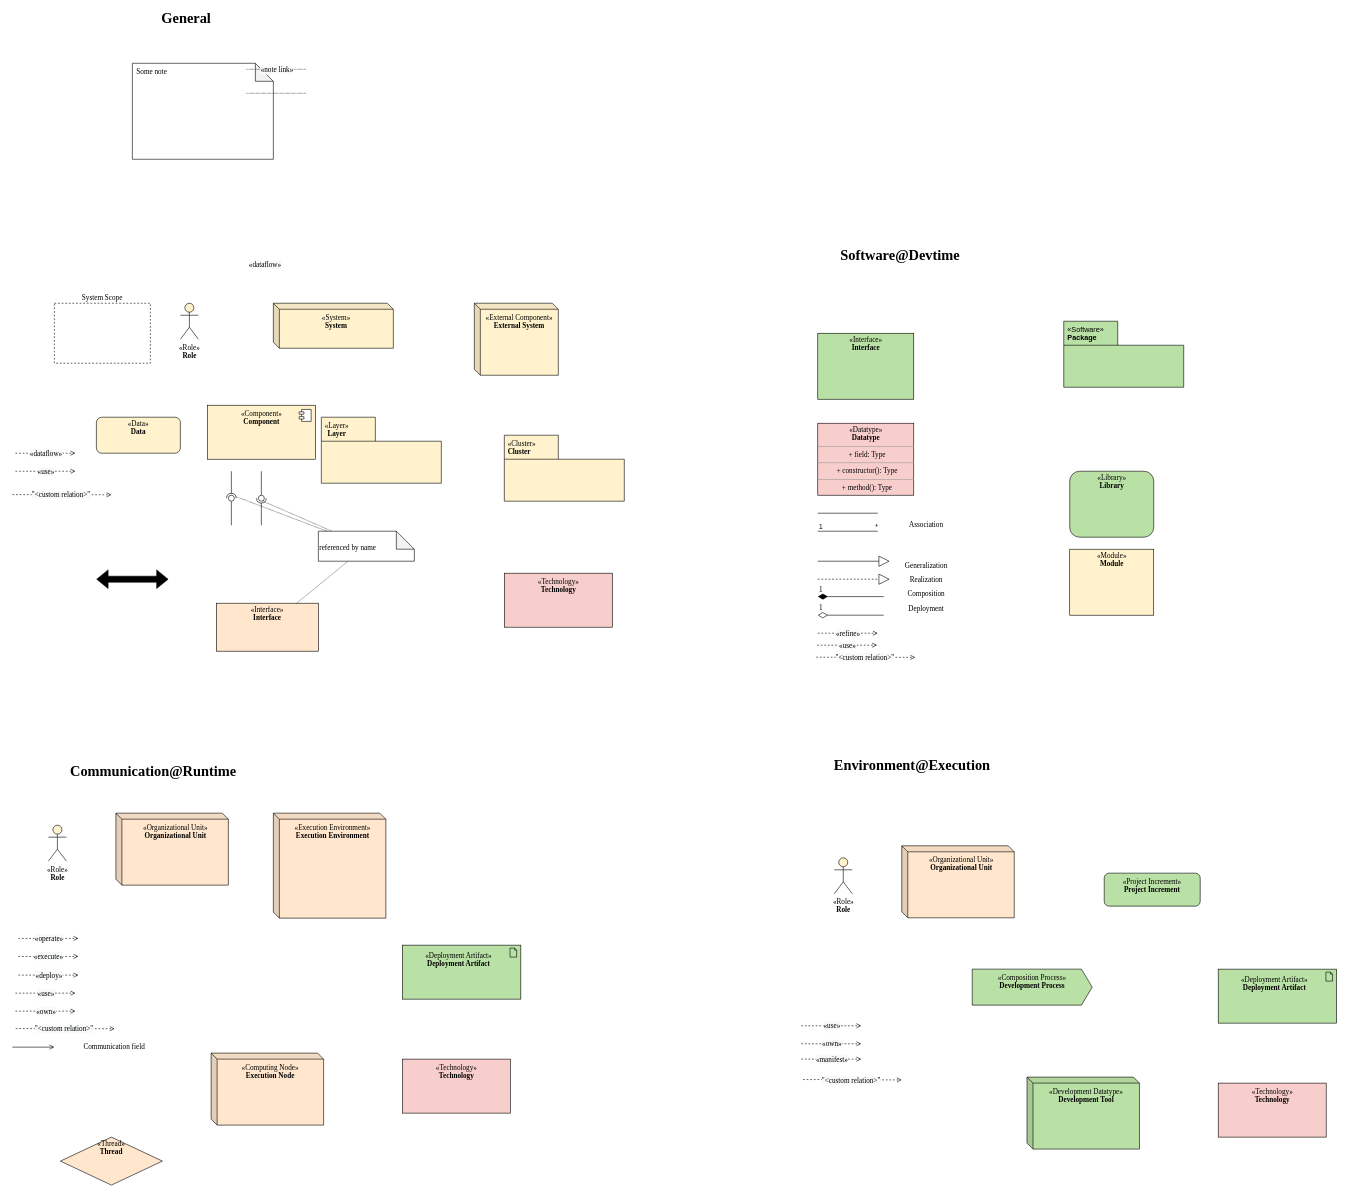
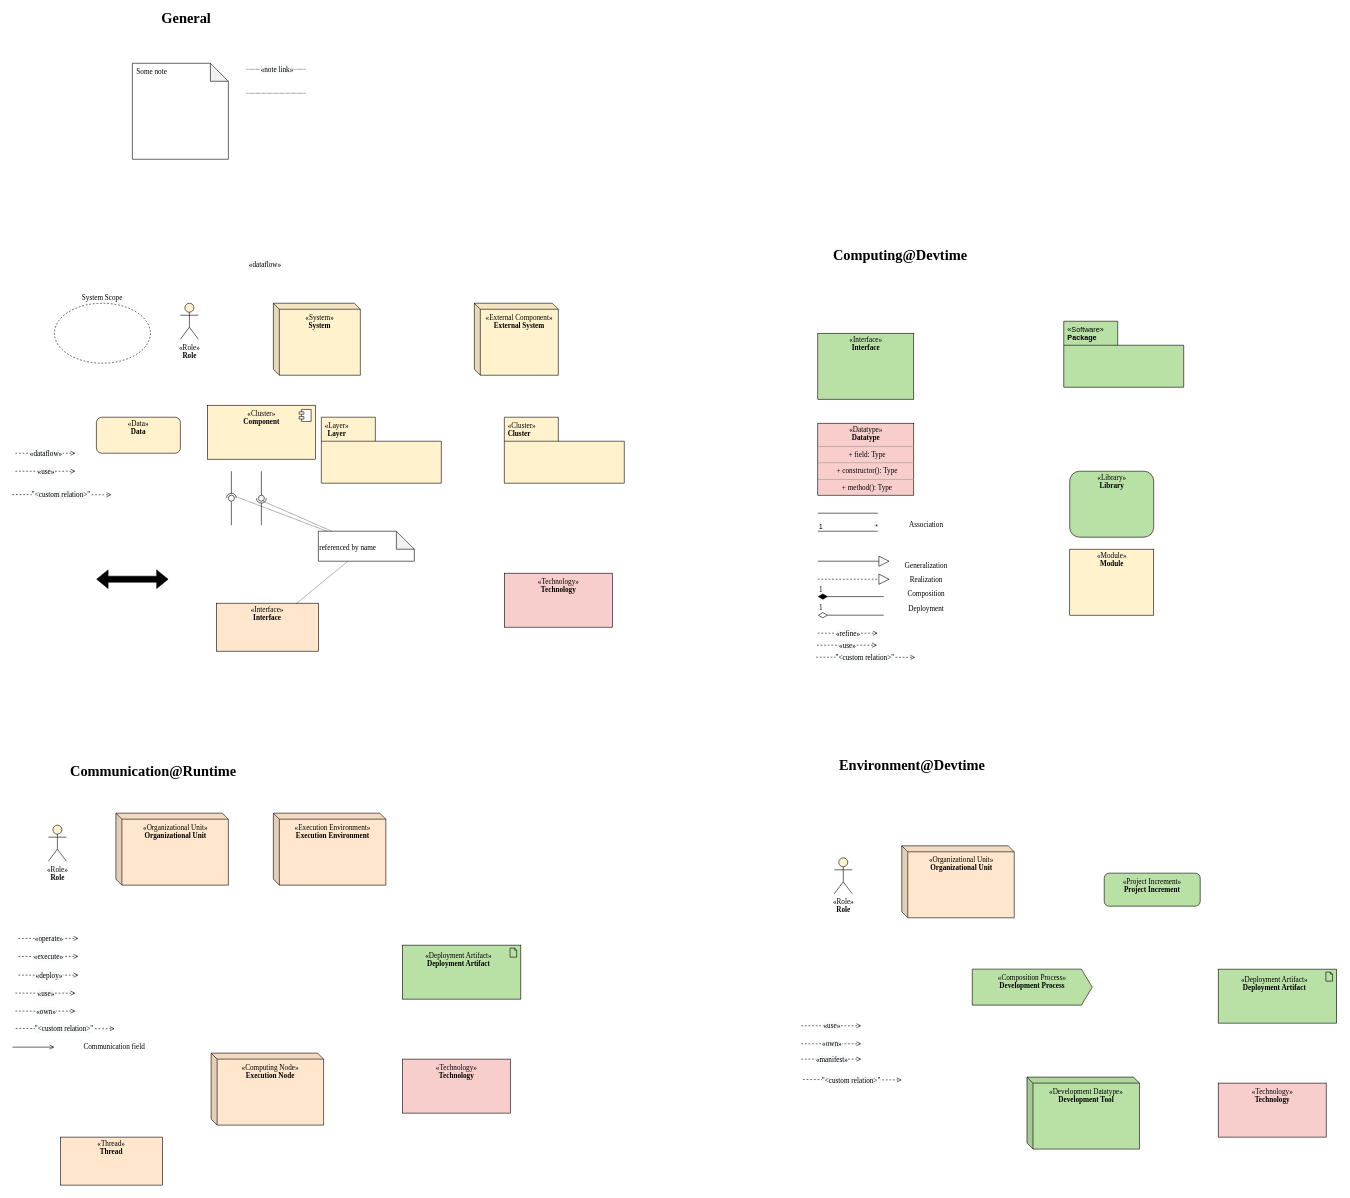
node "Some note": size 141x96 -> 96x96
node "Software@Devtime": label "Software@Devtime" -> "Computing@Devtime"
node "«System» System": size 120x45 -> 87x72
node "System Scope": shape rectangle -> ellipse
node "«Component» Component": label "«Component» Component" -> "«Cluster» Component"
node "«Cluster» Cluster": moved (564, 468) -> (564, 450)
node "Environment@Execution": label "Environment@Execution" -> "Environment@Devtime"
node "«Execution Environment» Execution Environment": size 113x105 -> 113x72
node "«Thread» Thread": shape diamond -> rectangle
